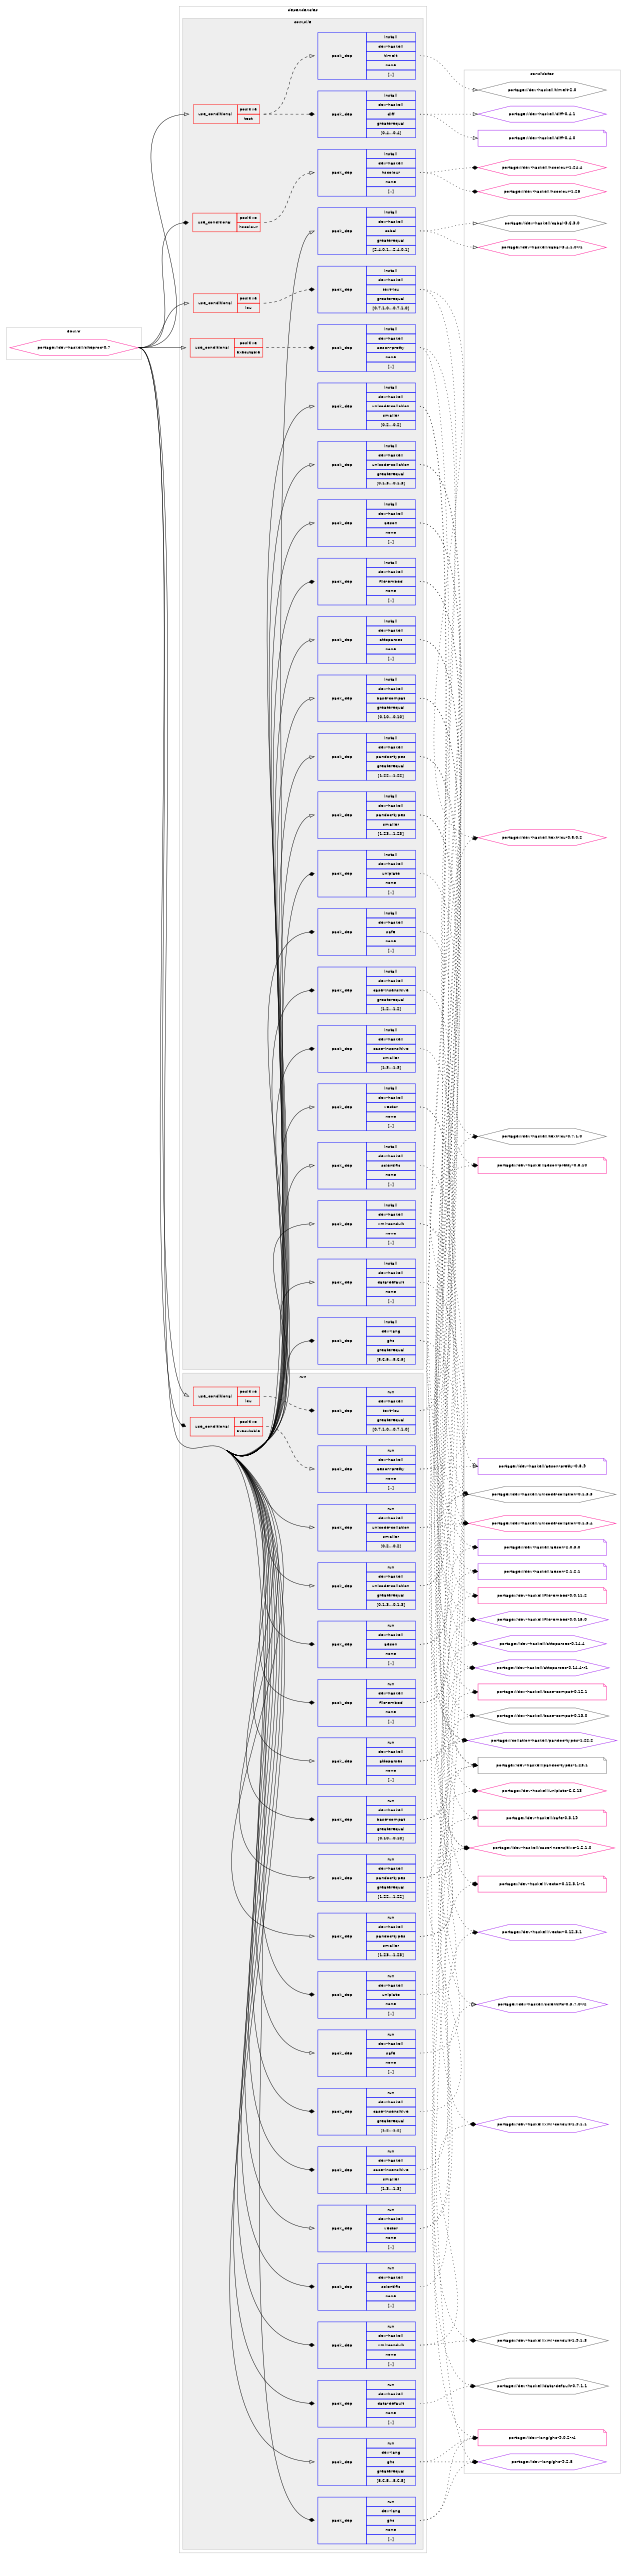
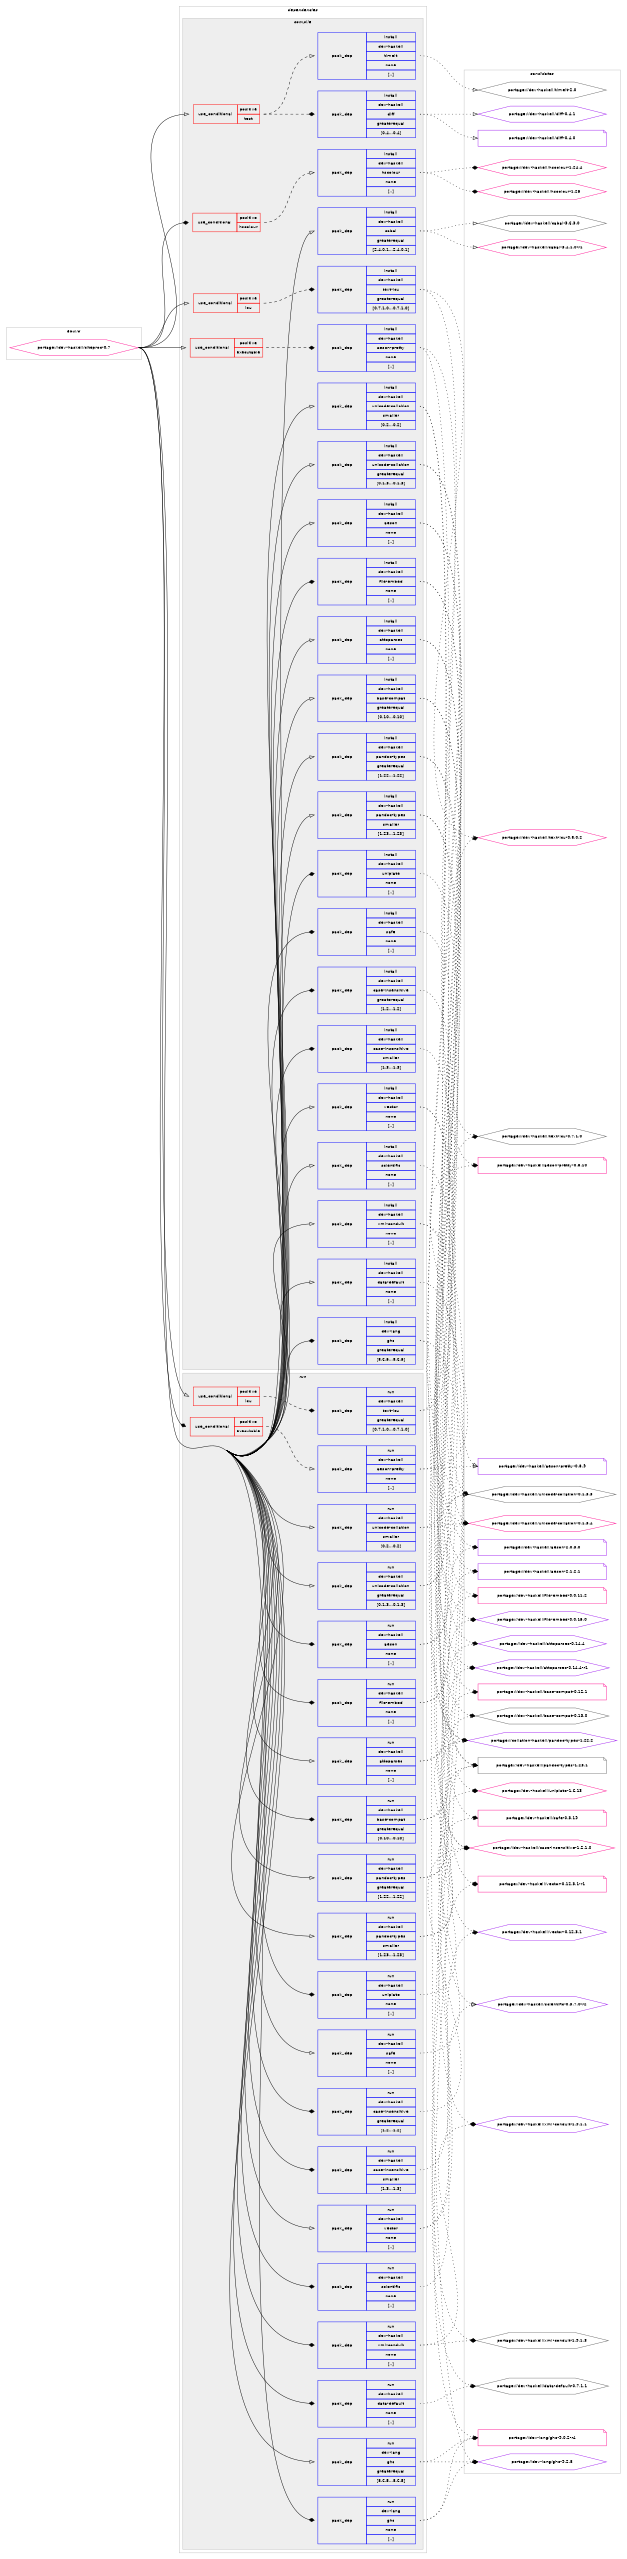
node "portage://dev-haskell/uniplate-6.6.13": label "portage://dev-haskell/uniplate-6.6.13" -> "portage://dev-haskell/uniplate-1.6.13"
